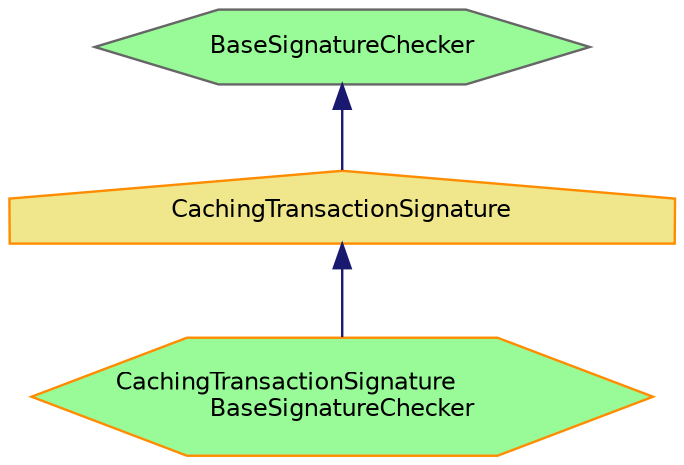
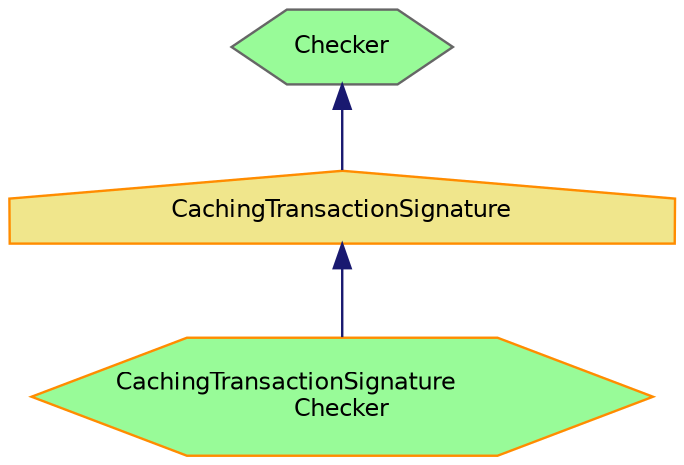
node "BaseSignatureChecker": label "BaseSignatureChecker" -> "Checker"
node "CachingTransactionSignature BaseSignatureChecker": label "CachingTransactionSignature BaseSignatureChecker" -> "CachingTransactionSignature Checker"
